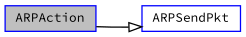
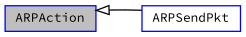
edge "ARPAction" -> "ARPSendPkt": reversed
